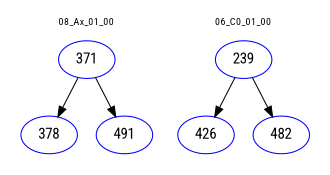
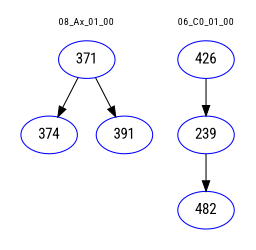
edge "239" -> "426": reversed
node "378": label "378" -> "374"
node "491": label "491" -> "391"
